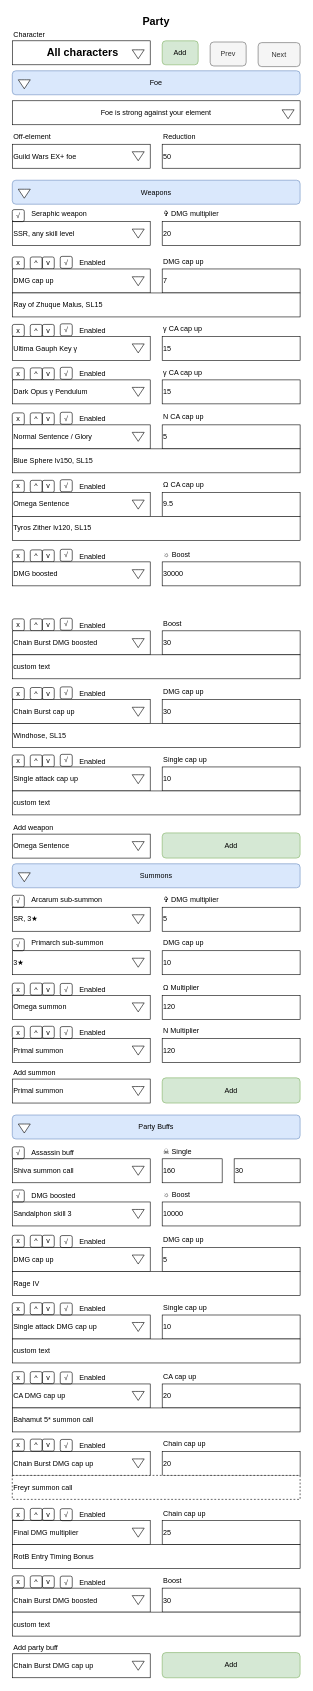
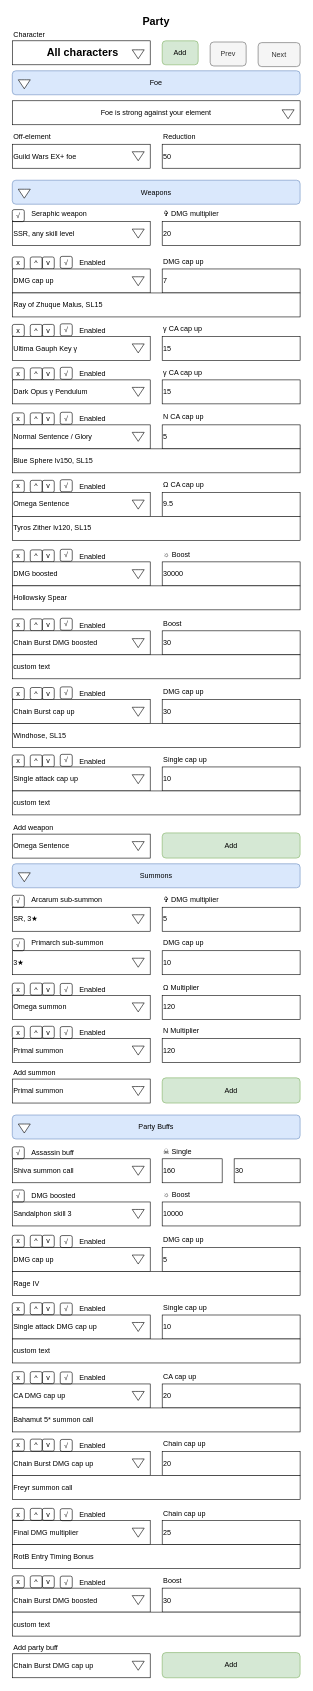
node "Hollowsky Spear": added
node "Freyr summon call": style dashed -> solid
